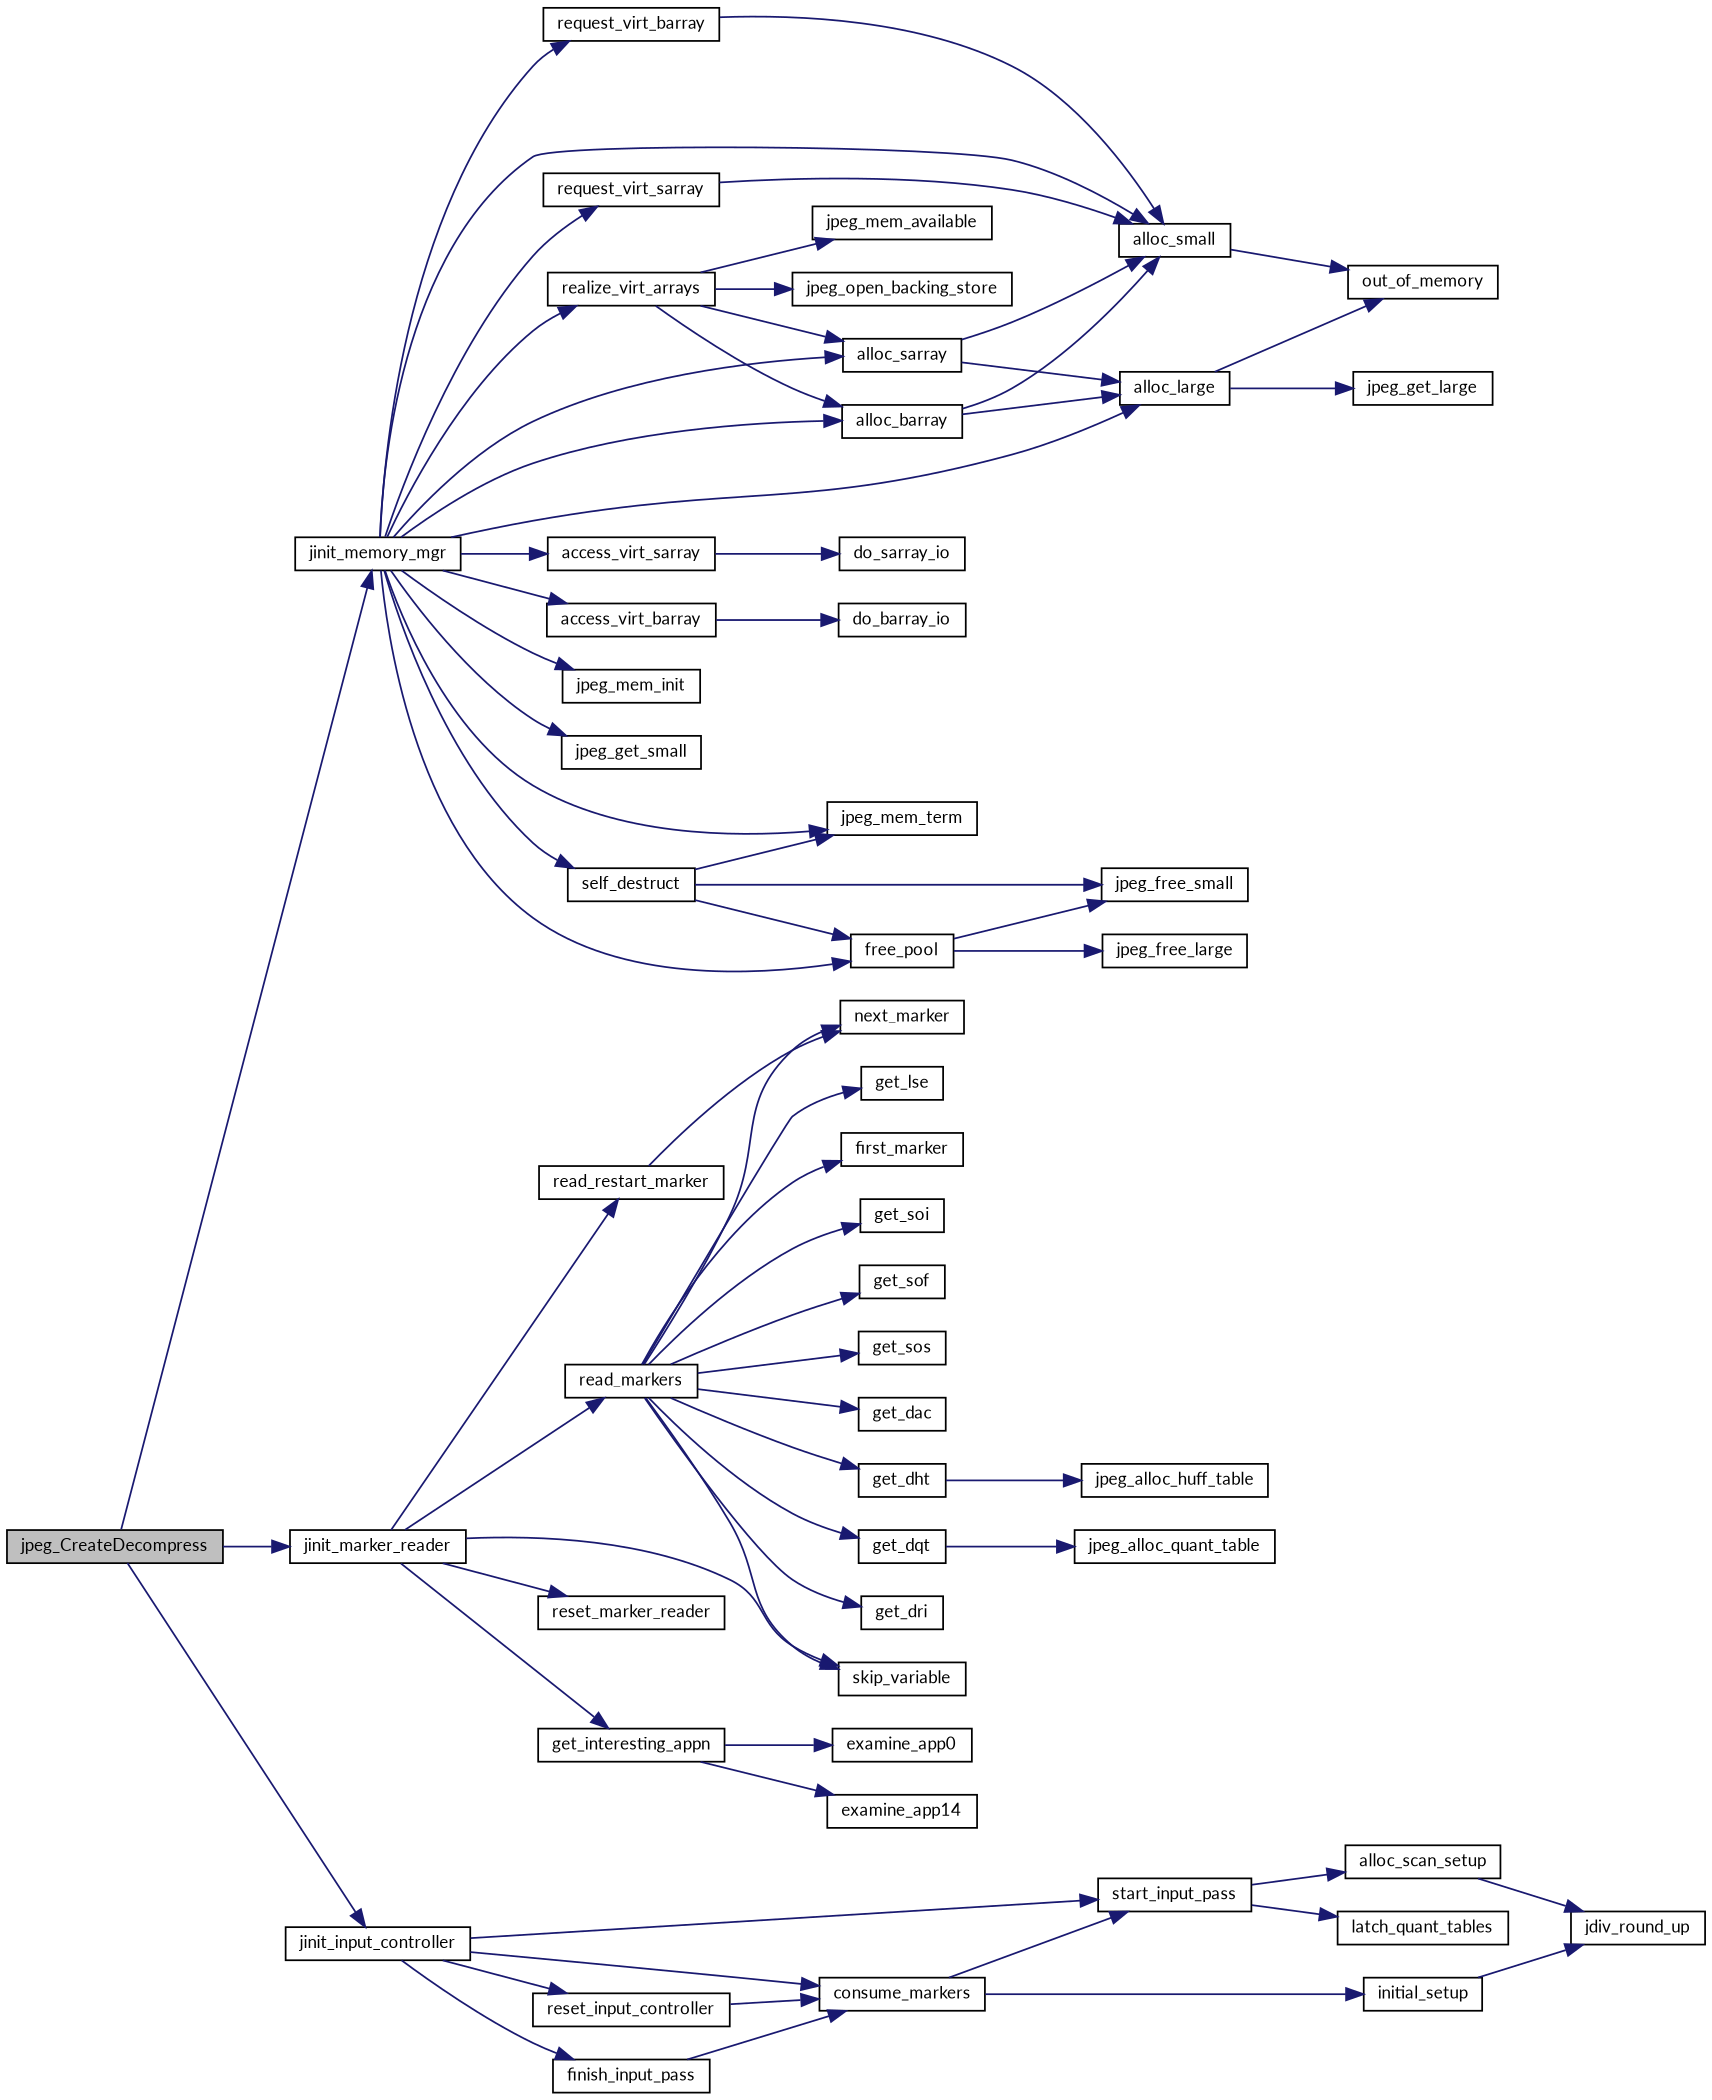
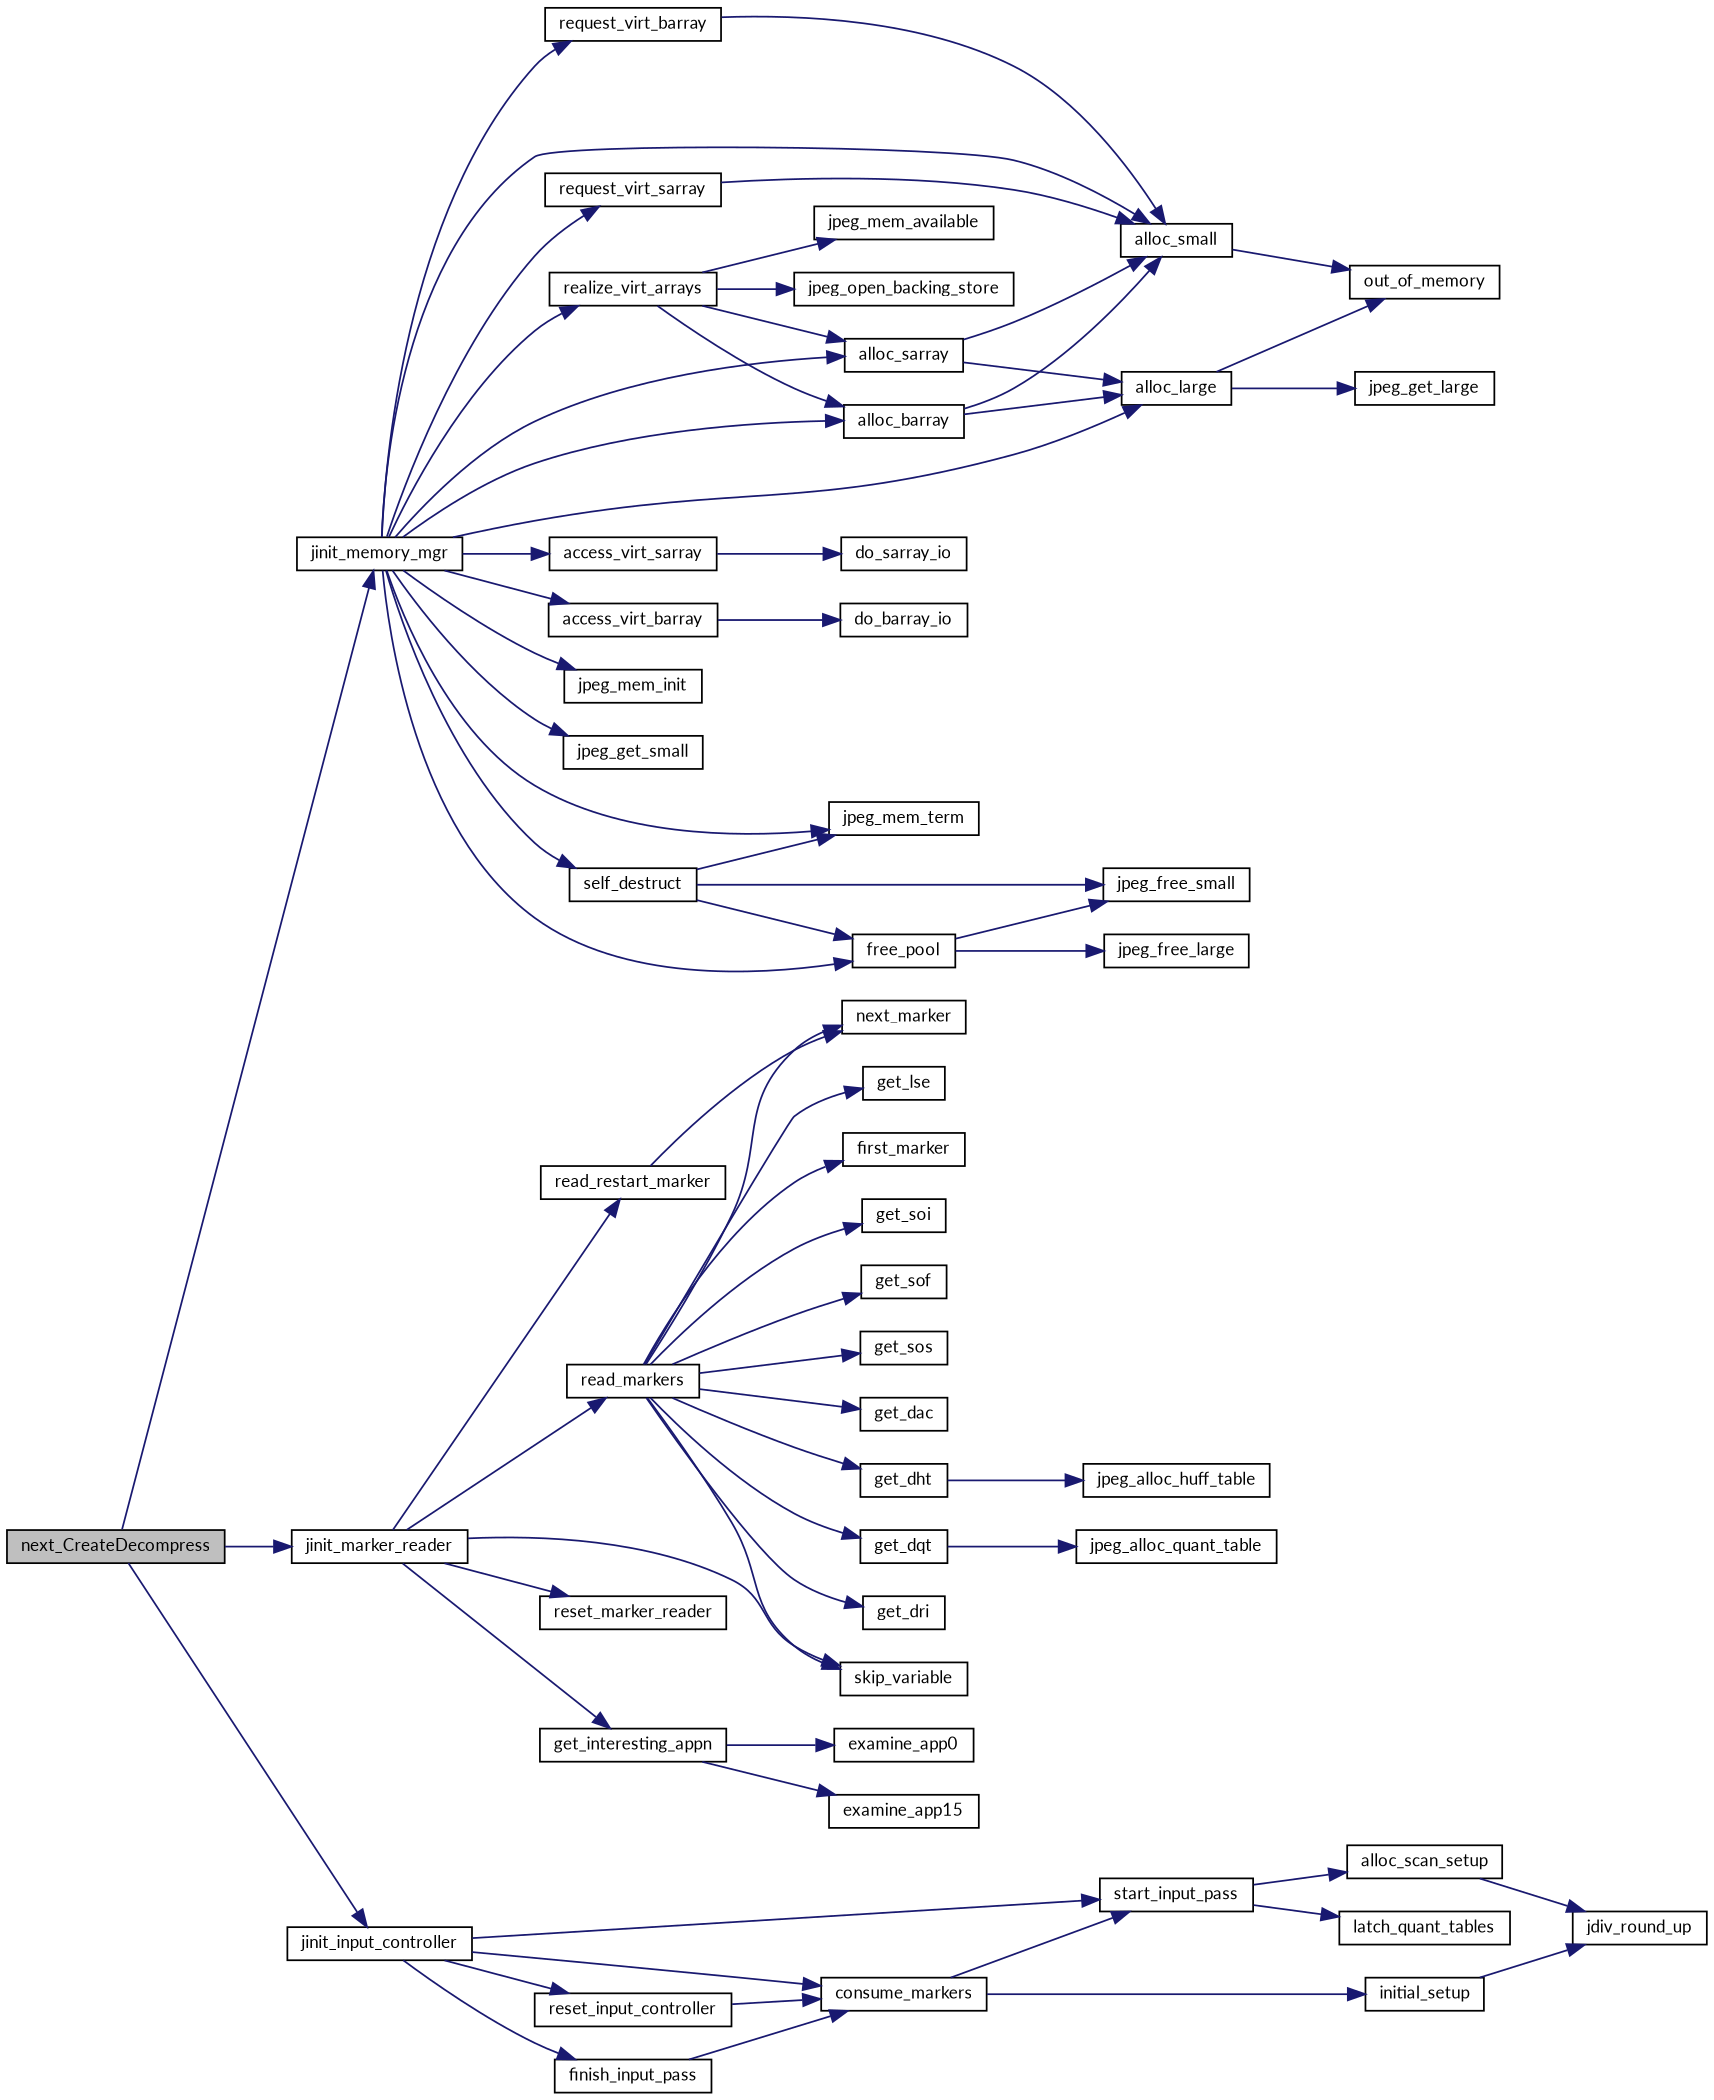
node "jpeg_CreateDecompress": label "jpeg_CreateDecompress" -> "next_CreateDecompress"
node "examine_app14": label "examine_app14" -> "examine_app15"
